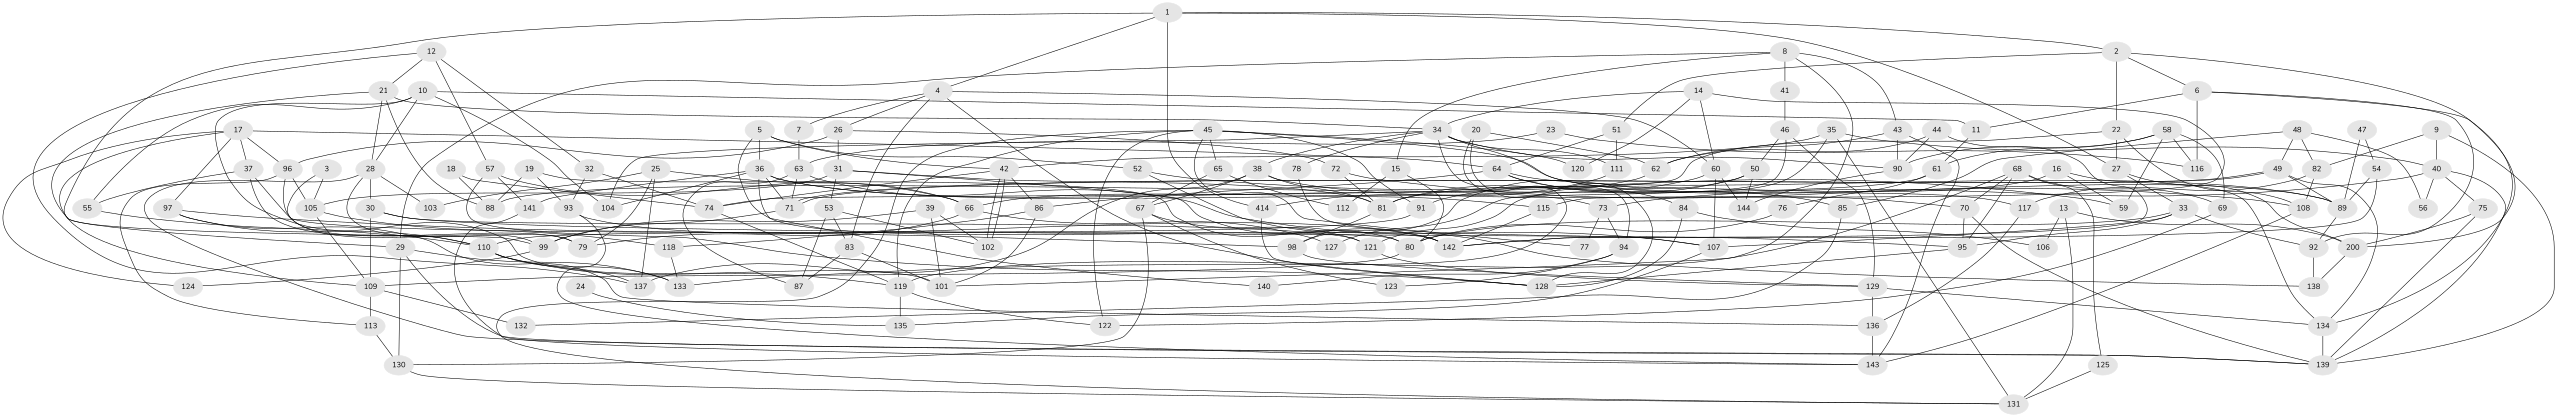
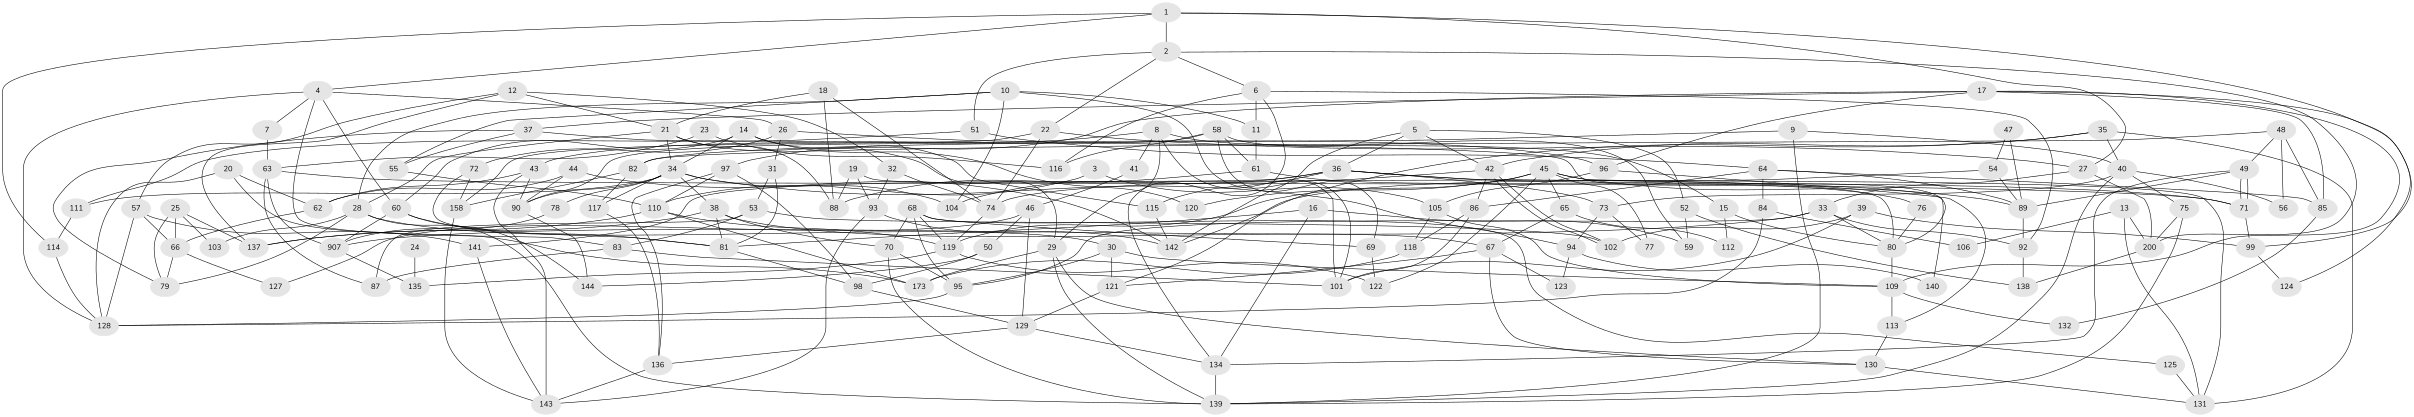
edge "18" -- "21": added
edge "17" -- "64": now "17" -- "85"
edge "31" -- "105": removed
edge "31" -- "142": removed
node "414": label "414" -> "114"
node "91": removed
node "108": label "108" -> "158"
edge "96" -- "99": removed
node "107": label "107" -> "907"
node "133": label "133" -> "173"
